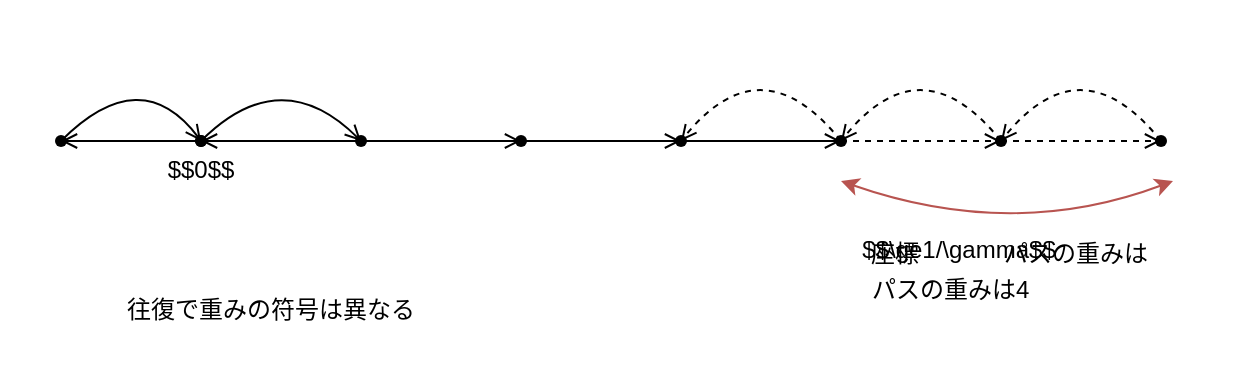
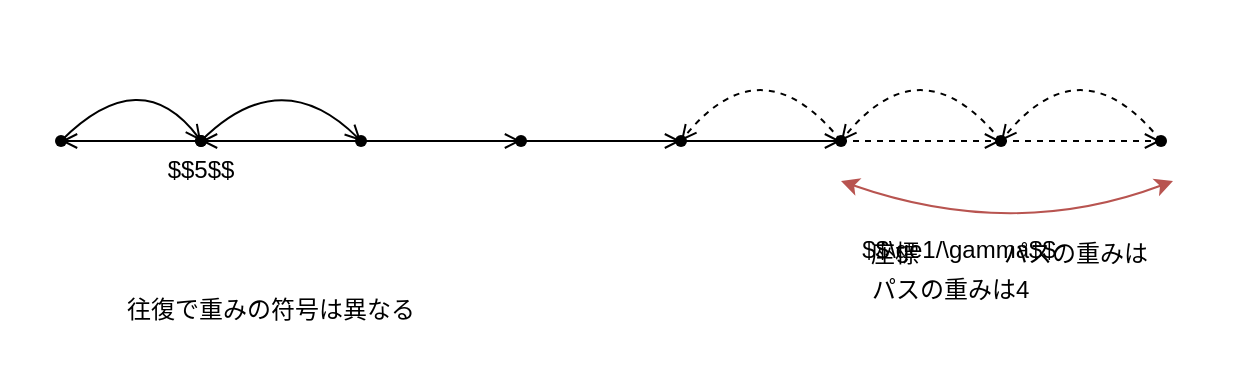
node "$$0$$": label "$$0$$" -> "$$5$$"
